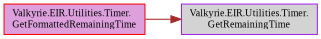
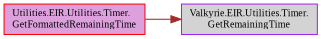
node "Valkyrie.EIR.Utilities.Timer. GetFormattedRemainingTime": label "Valkyrie.EIR.Utilities.Timer. GetFormattedRemainingTime" -> "Utilities.EIR.Utilities.Timer. GetFormattedRemainingTime"
